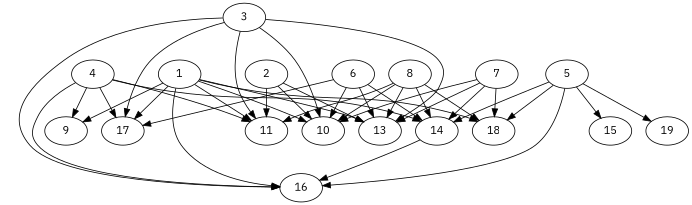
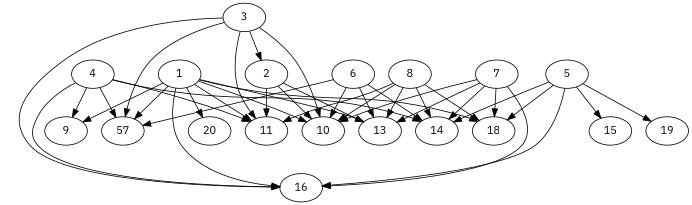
edge "3" -> "13": now "3" -> "2"
node "17": label "17" -> "57"
node "20": added
edge "14" -> "16": now "7" -> "16"
